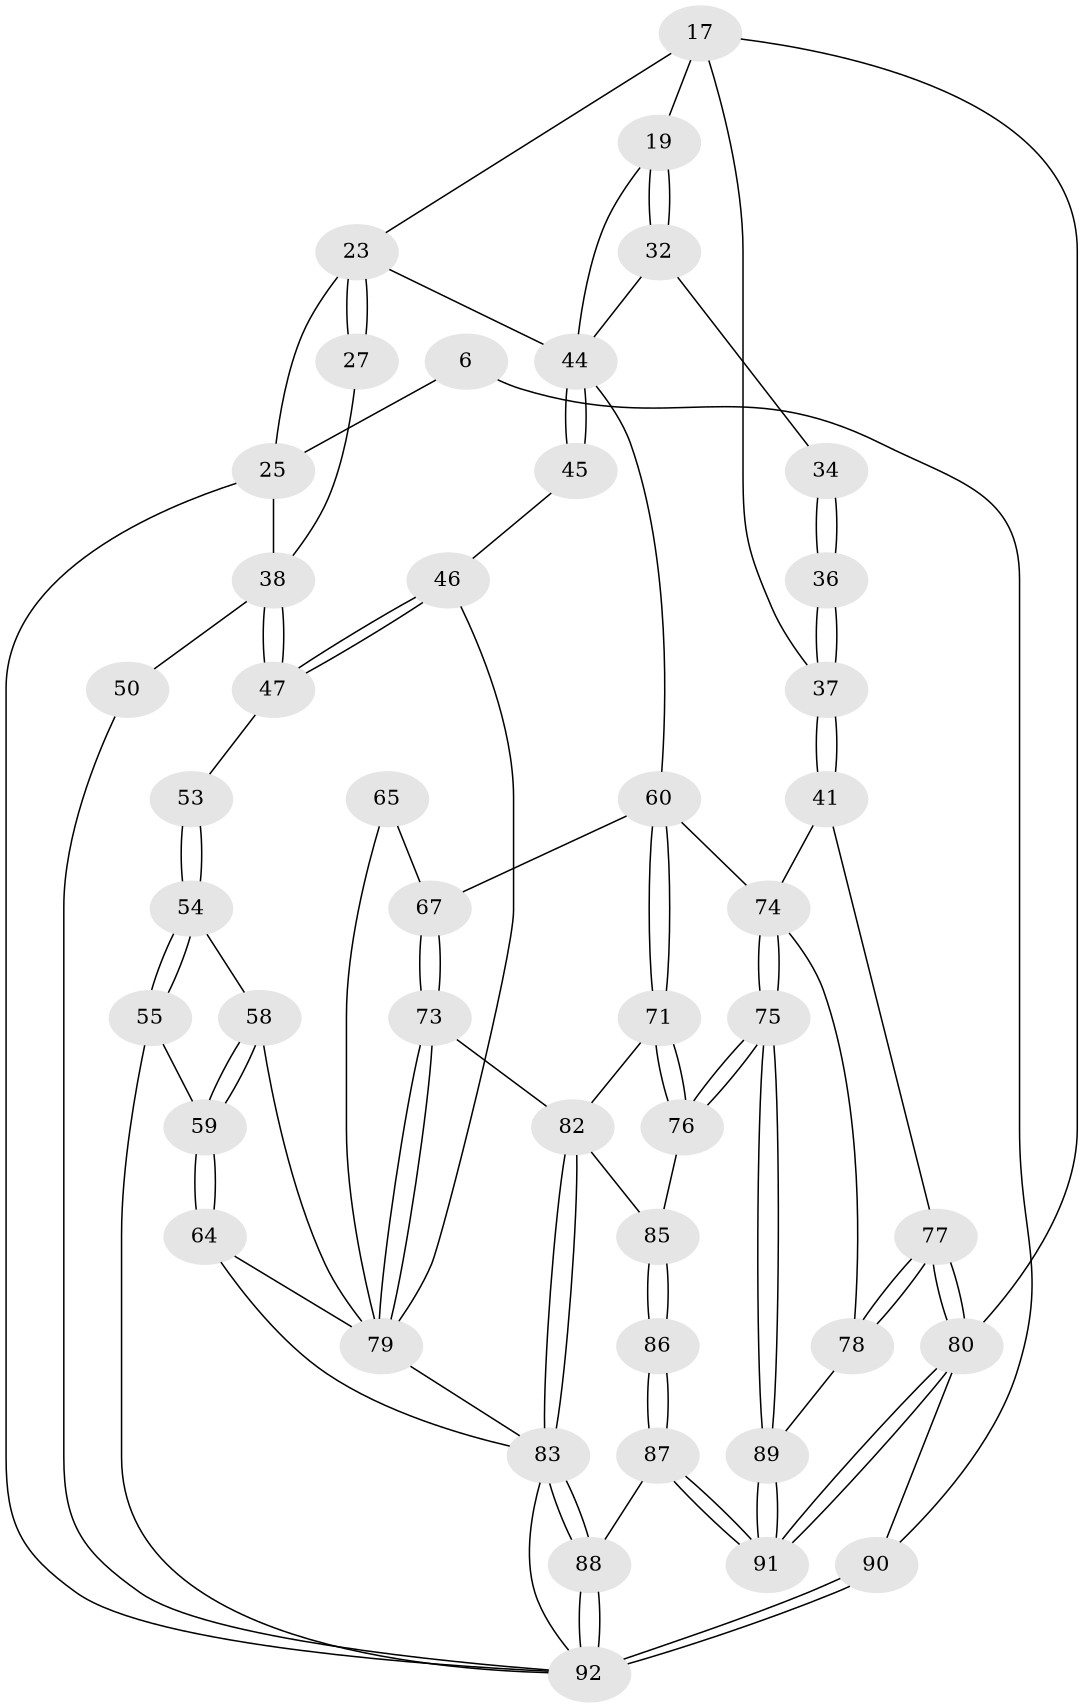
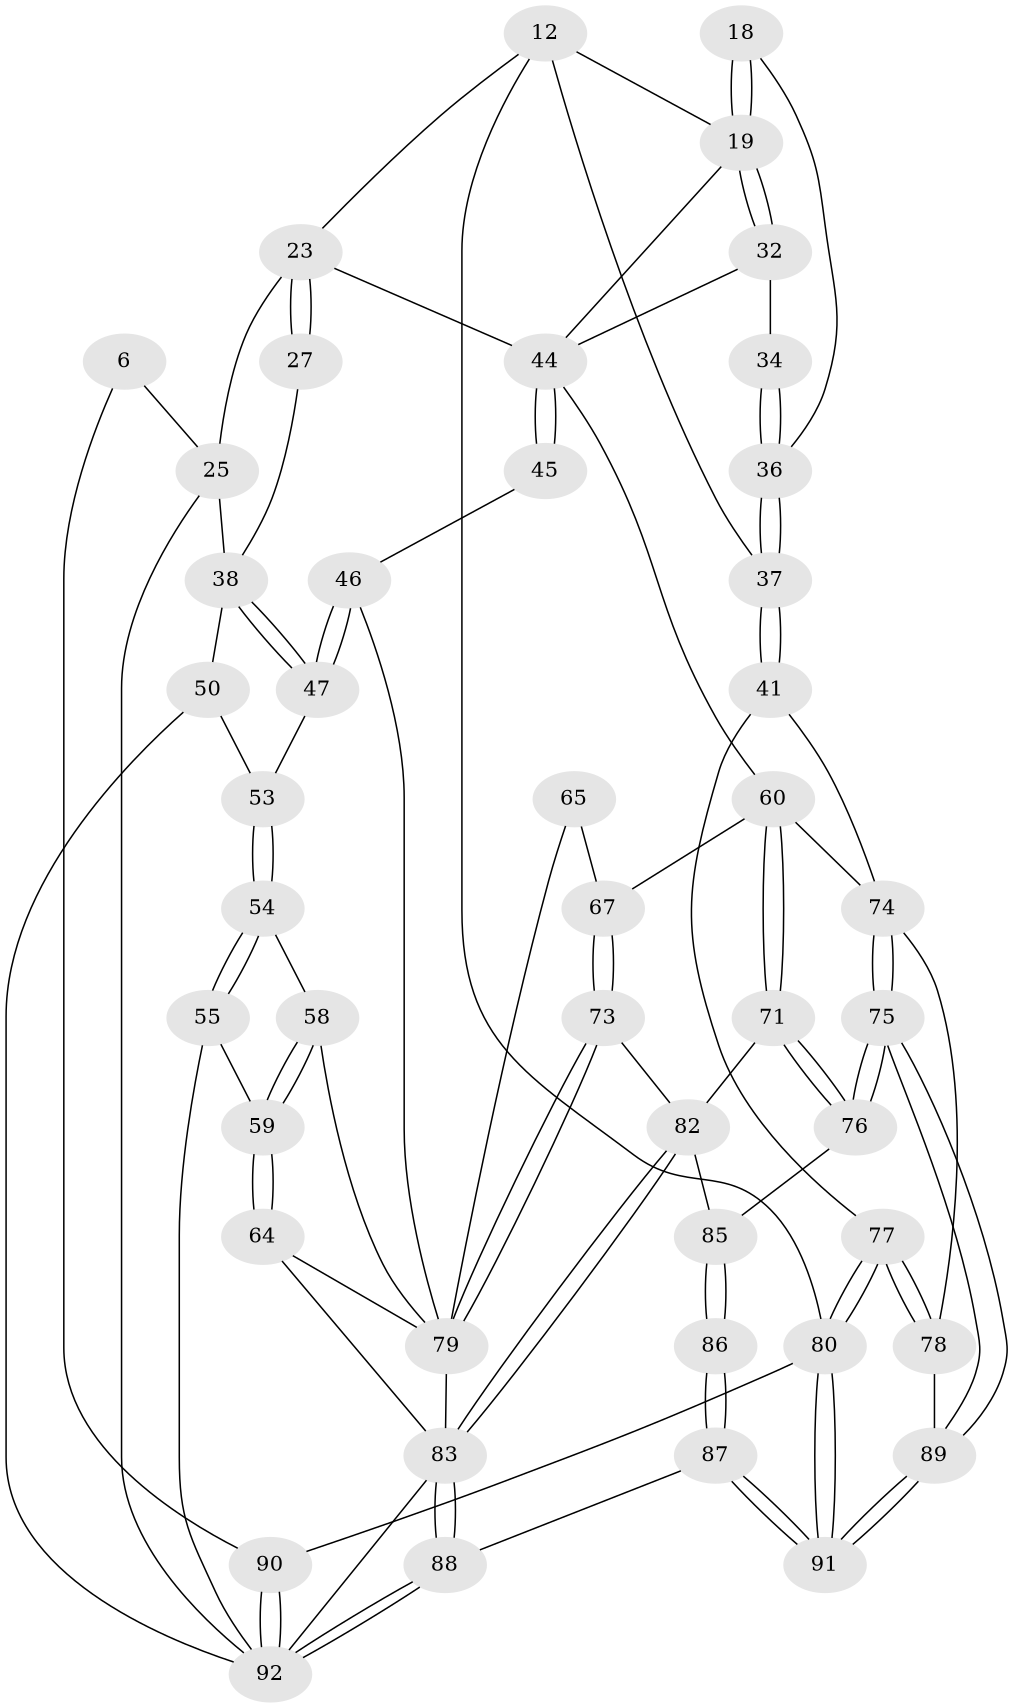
node "17": label "17" -> "12"
node "18": added
edge "50" -- "53": added
